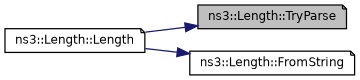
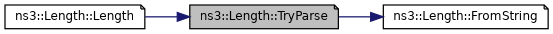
edge "ns3::Length::Length" -> "ns3::Length::FromString": now "ns3::Length::TryParse" -> "ns3::Length::FromString"
